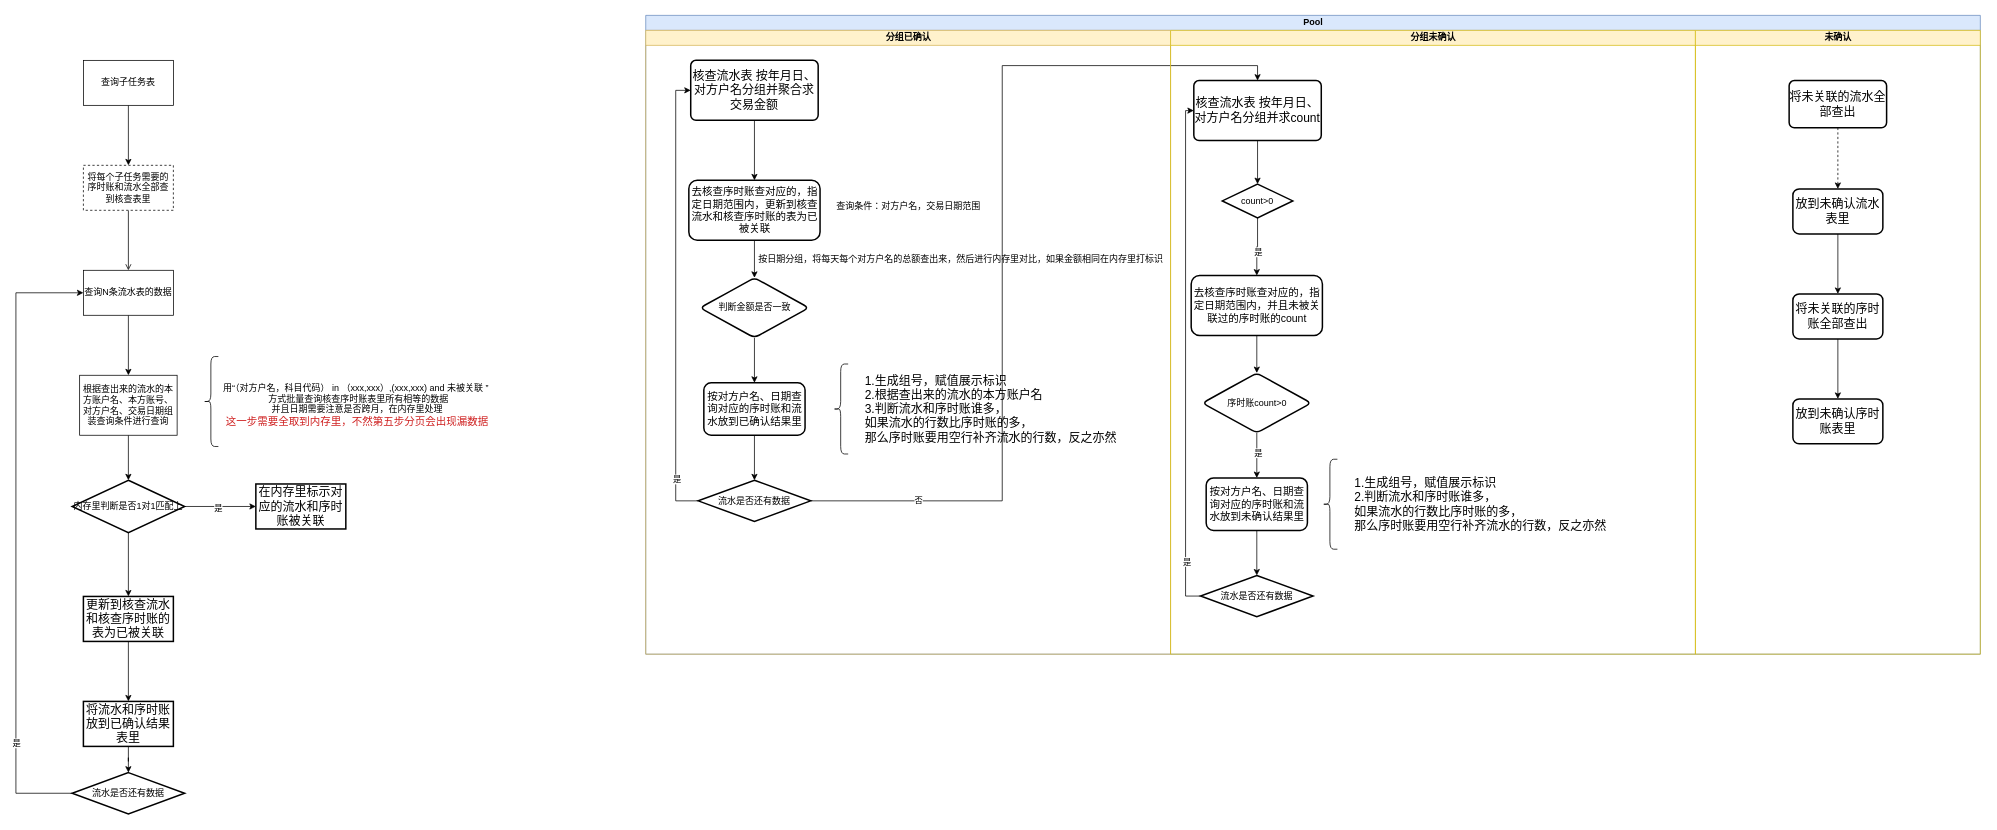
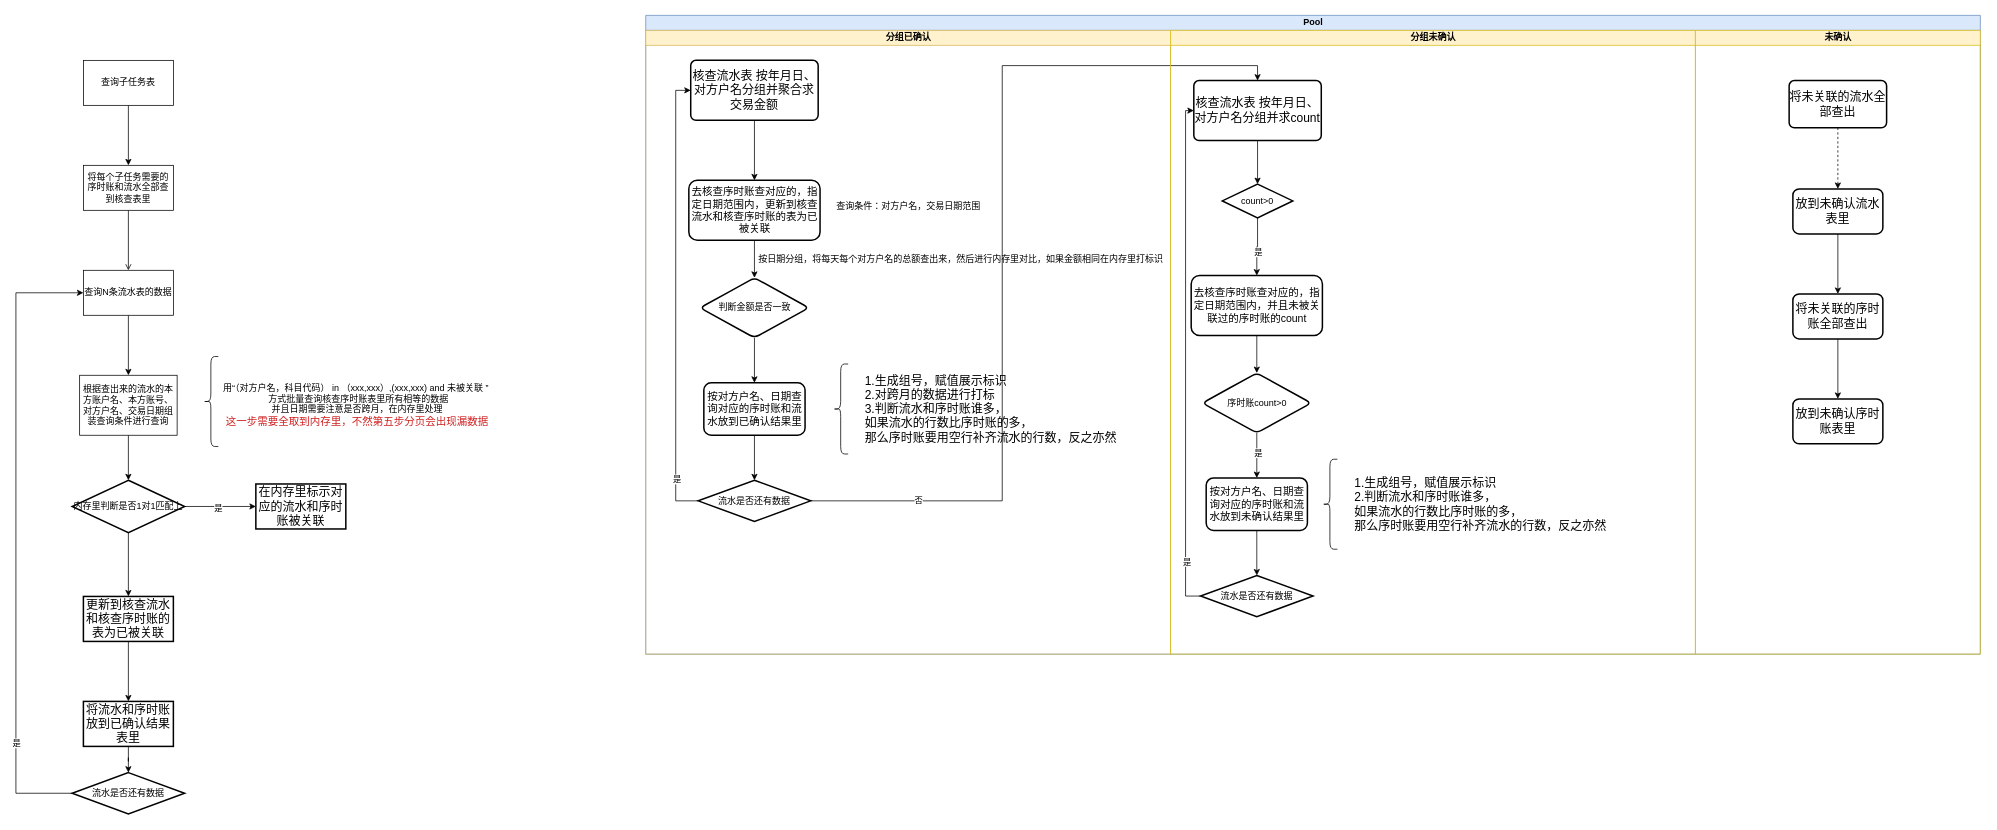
node "将每个子任务需要的序时账和流水全部查到核查表里": style dashed -> solid
node "1.生成组号，赋值展示标识 2.根据查出来的流水的本方账户名 3.判断流水和序时账谁多， 如果流水的行数比序时账的多， 那么序时账要用空行补齐流水的行数，反之亦然": label "1.生成组号，赋值展示标识 2.根据查出来的流水的本方账户名 3.判断流水和序时账谁多， 如果流水的行数比序时账的多， 那么序时账要用空行补齐流水的行数，反之亦然" -> "1.生成组号，赋值展示标识 2.对跨月的数据进行打标 3.判断流水和序时账谁多， 如果流水的行数比序时账的多， 那么序时账要用空行补齐流水的行数，反之亦然"
